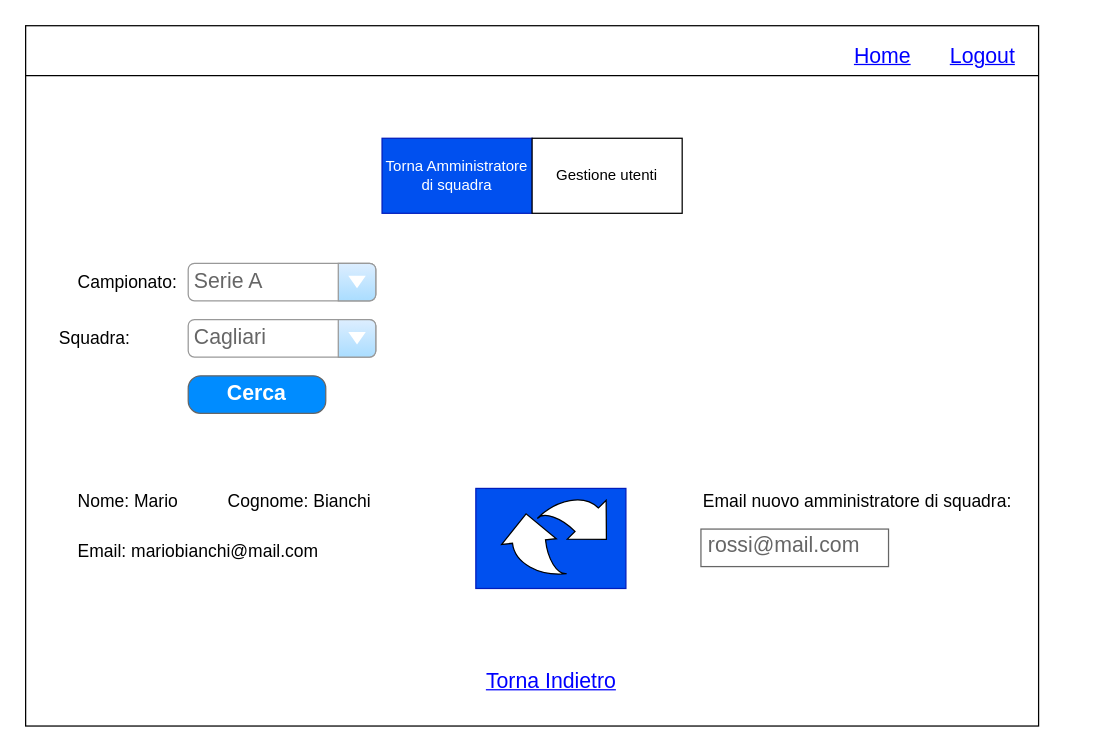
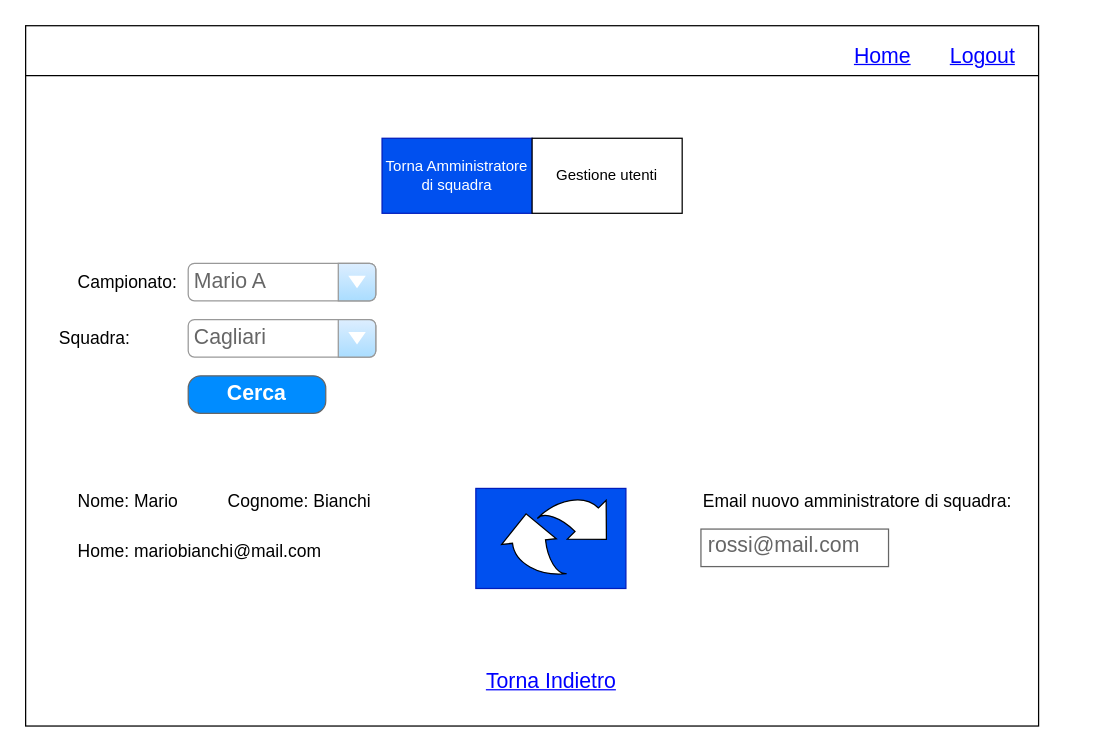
node "Serie A": label "Serie A" -> "Mario A"
node "Email: mariobianchi@mail.com": label "Email: mariobianchi@mail.com" -> "Home: mariobianchi@mail.com"
